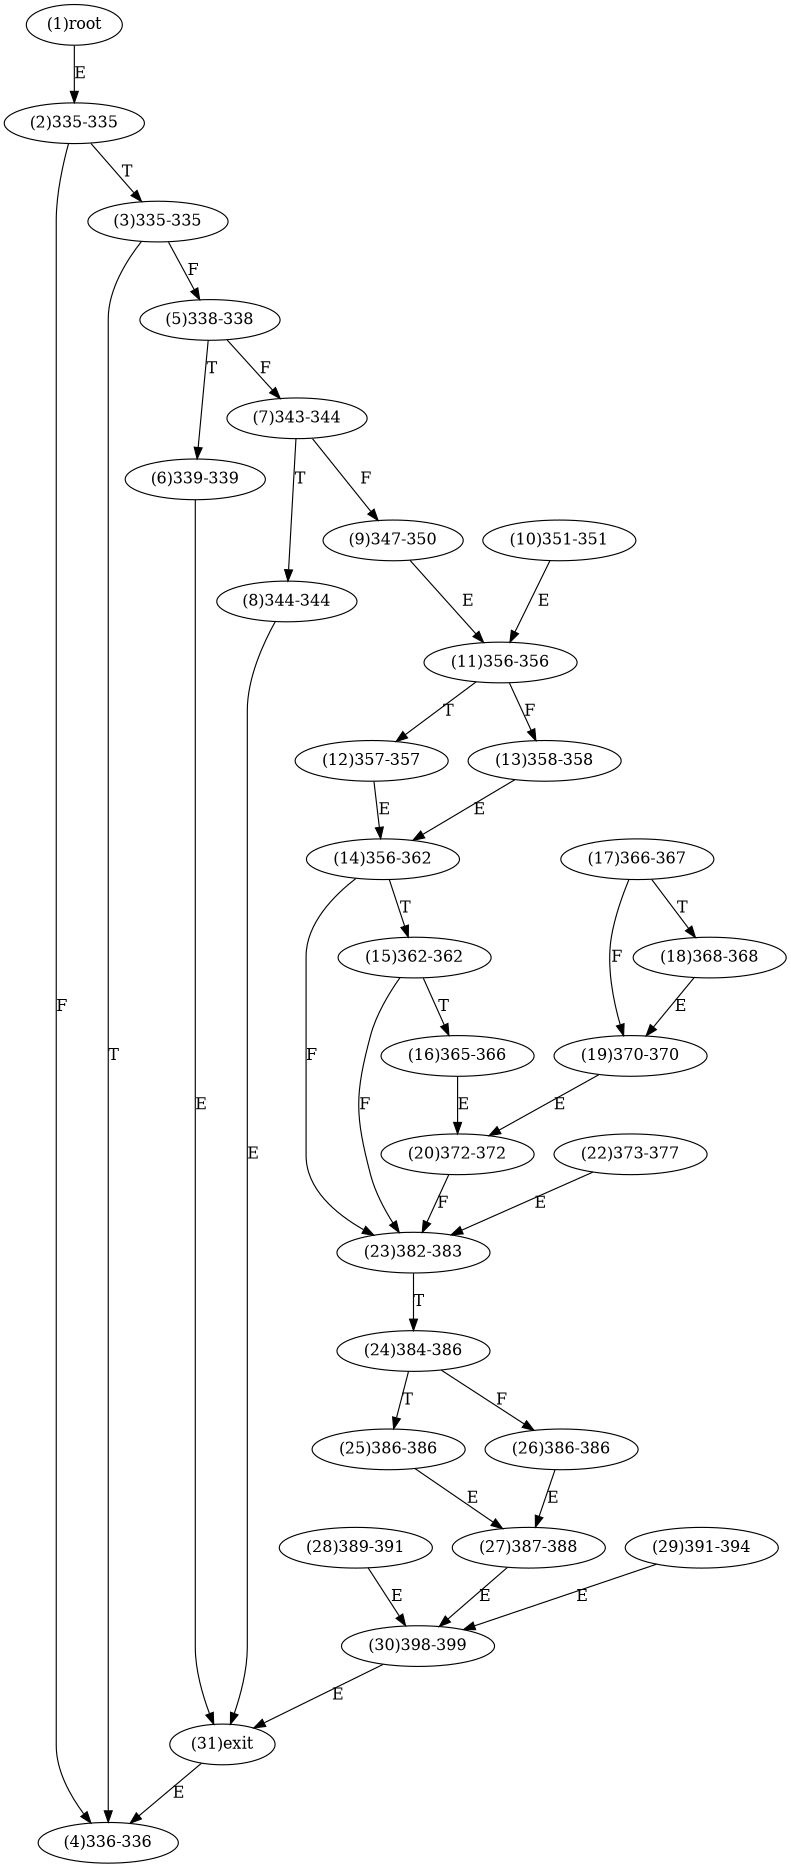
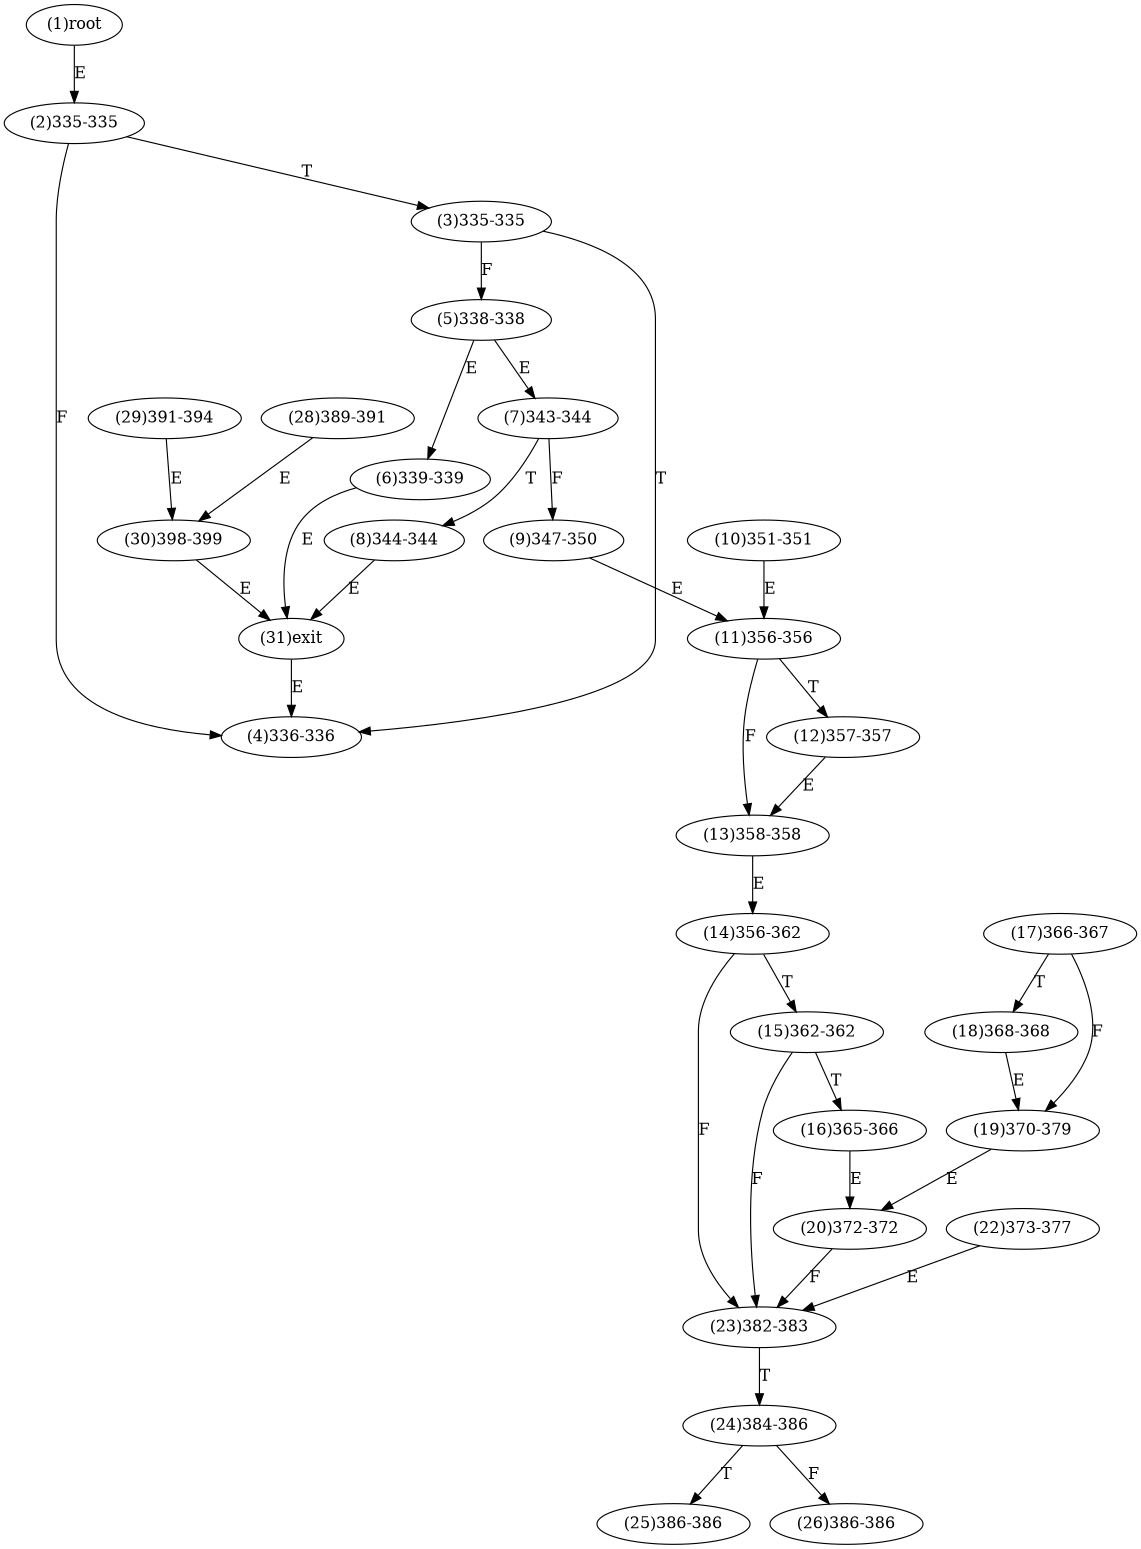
edge "(5)338-338" -> "(6)339-339": label "T" -> "E"
edge "(5)338-338" -> "(7)343-344": label "F" -> "E"
edge "(12)357-357" -> "(14)356-362": now "(12)357-357" -> "(13)358-358"
node "(19)370-370": label "(19)370-370" -> "(19)370-379"
node "(27)387-388": removed
